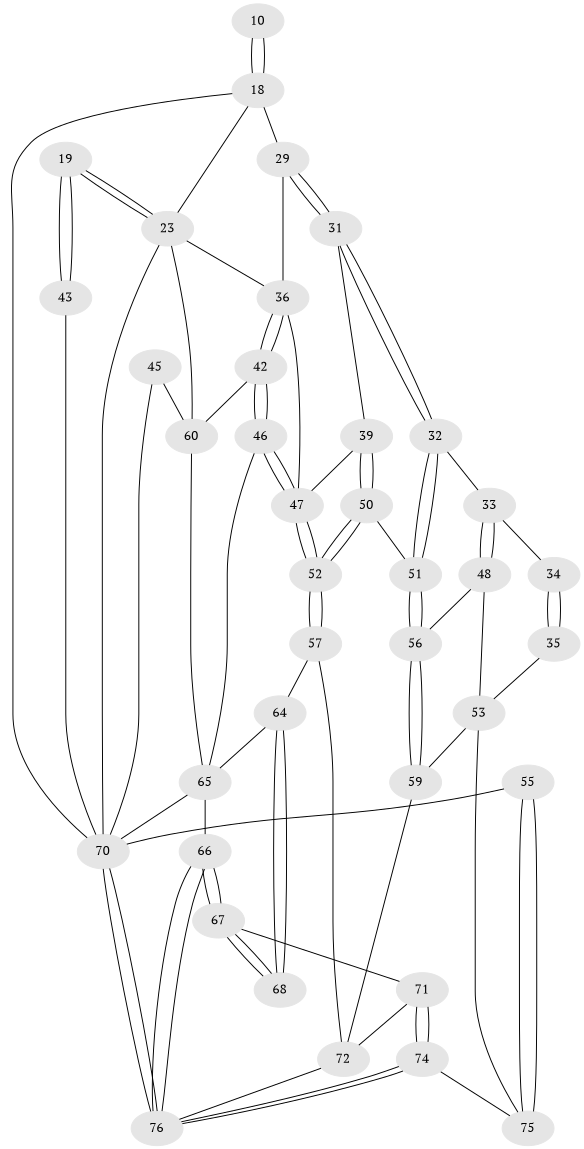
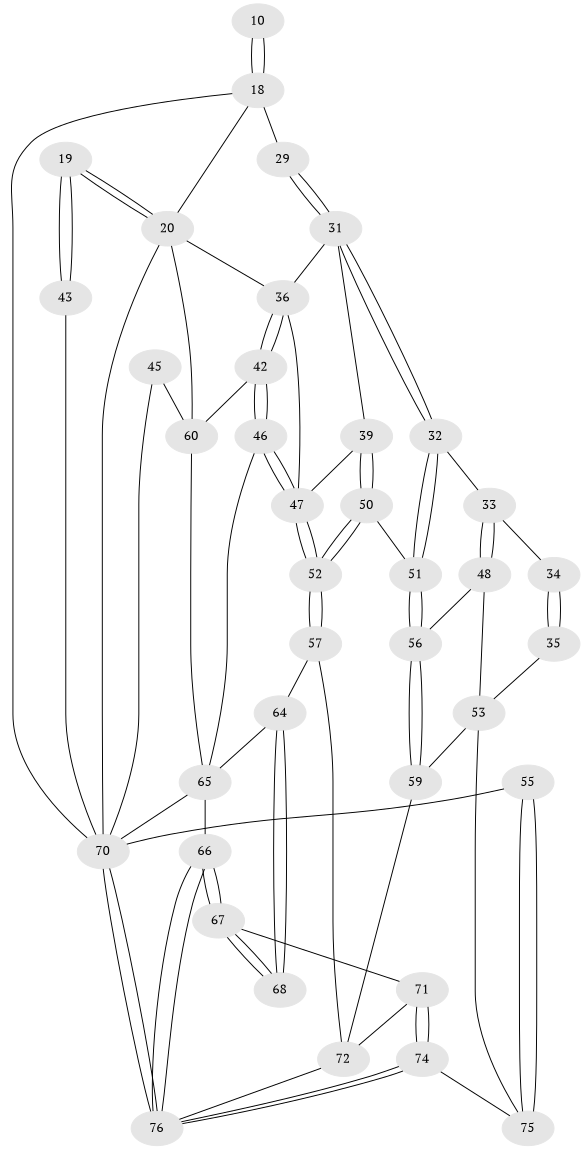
node "23": label "23" -> "20"
edge "29" -- "36": now "31" -- "36"
